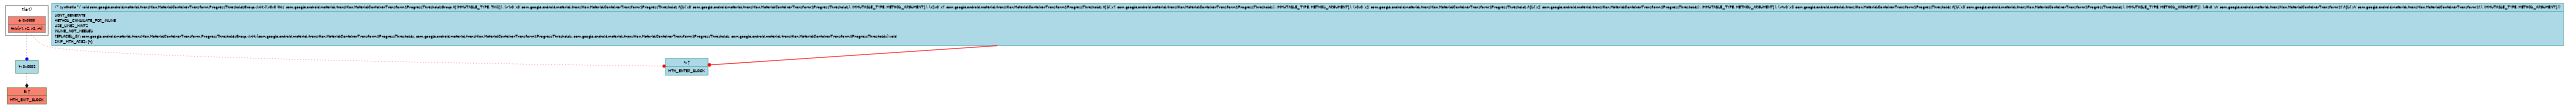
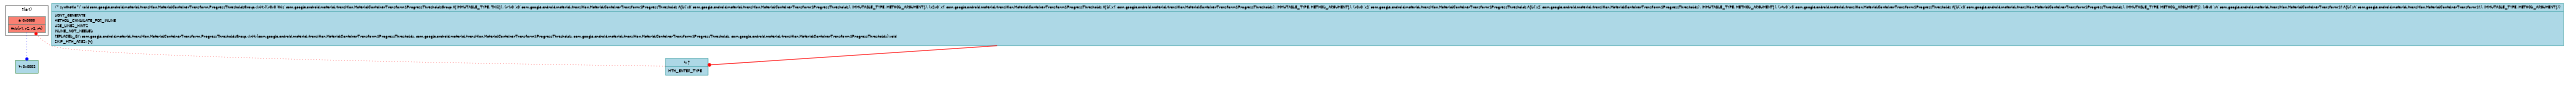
edge "6: 0x0000" -> "4: ?": reversed
node "4: ?": text "MTH_ENTER_BLOCK" -> "MTH_ENTER_TYPE"
node "5: ?": removed
